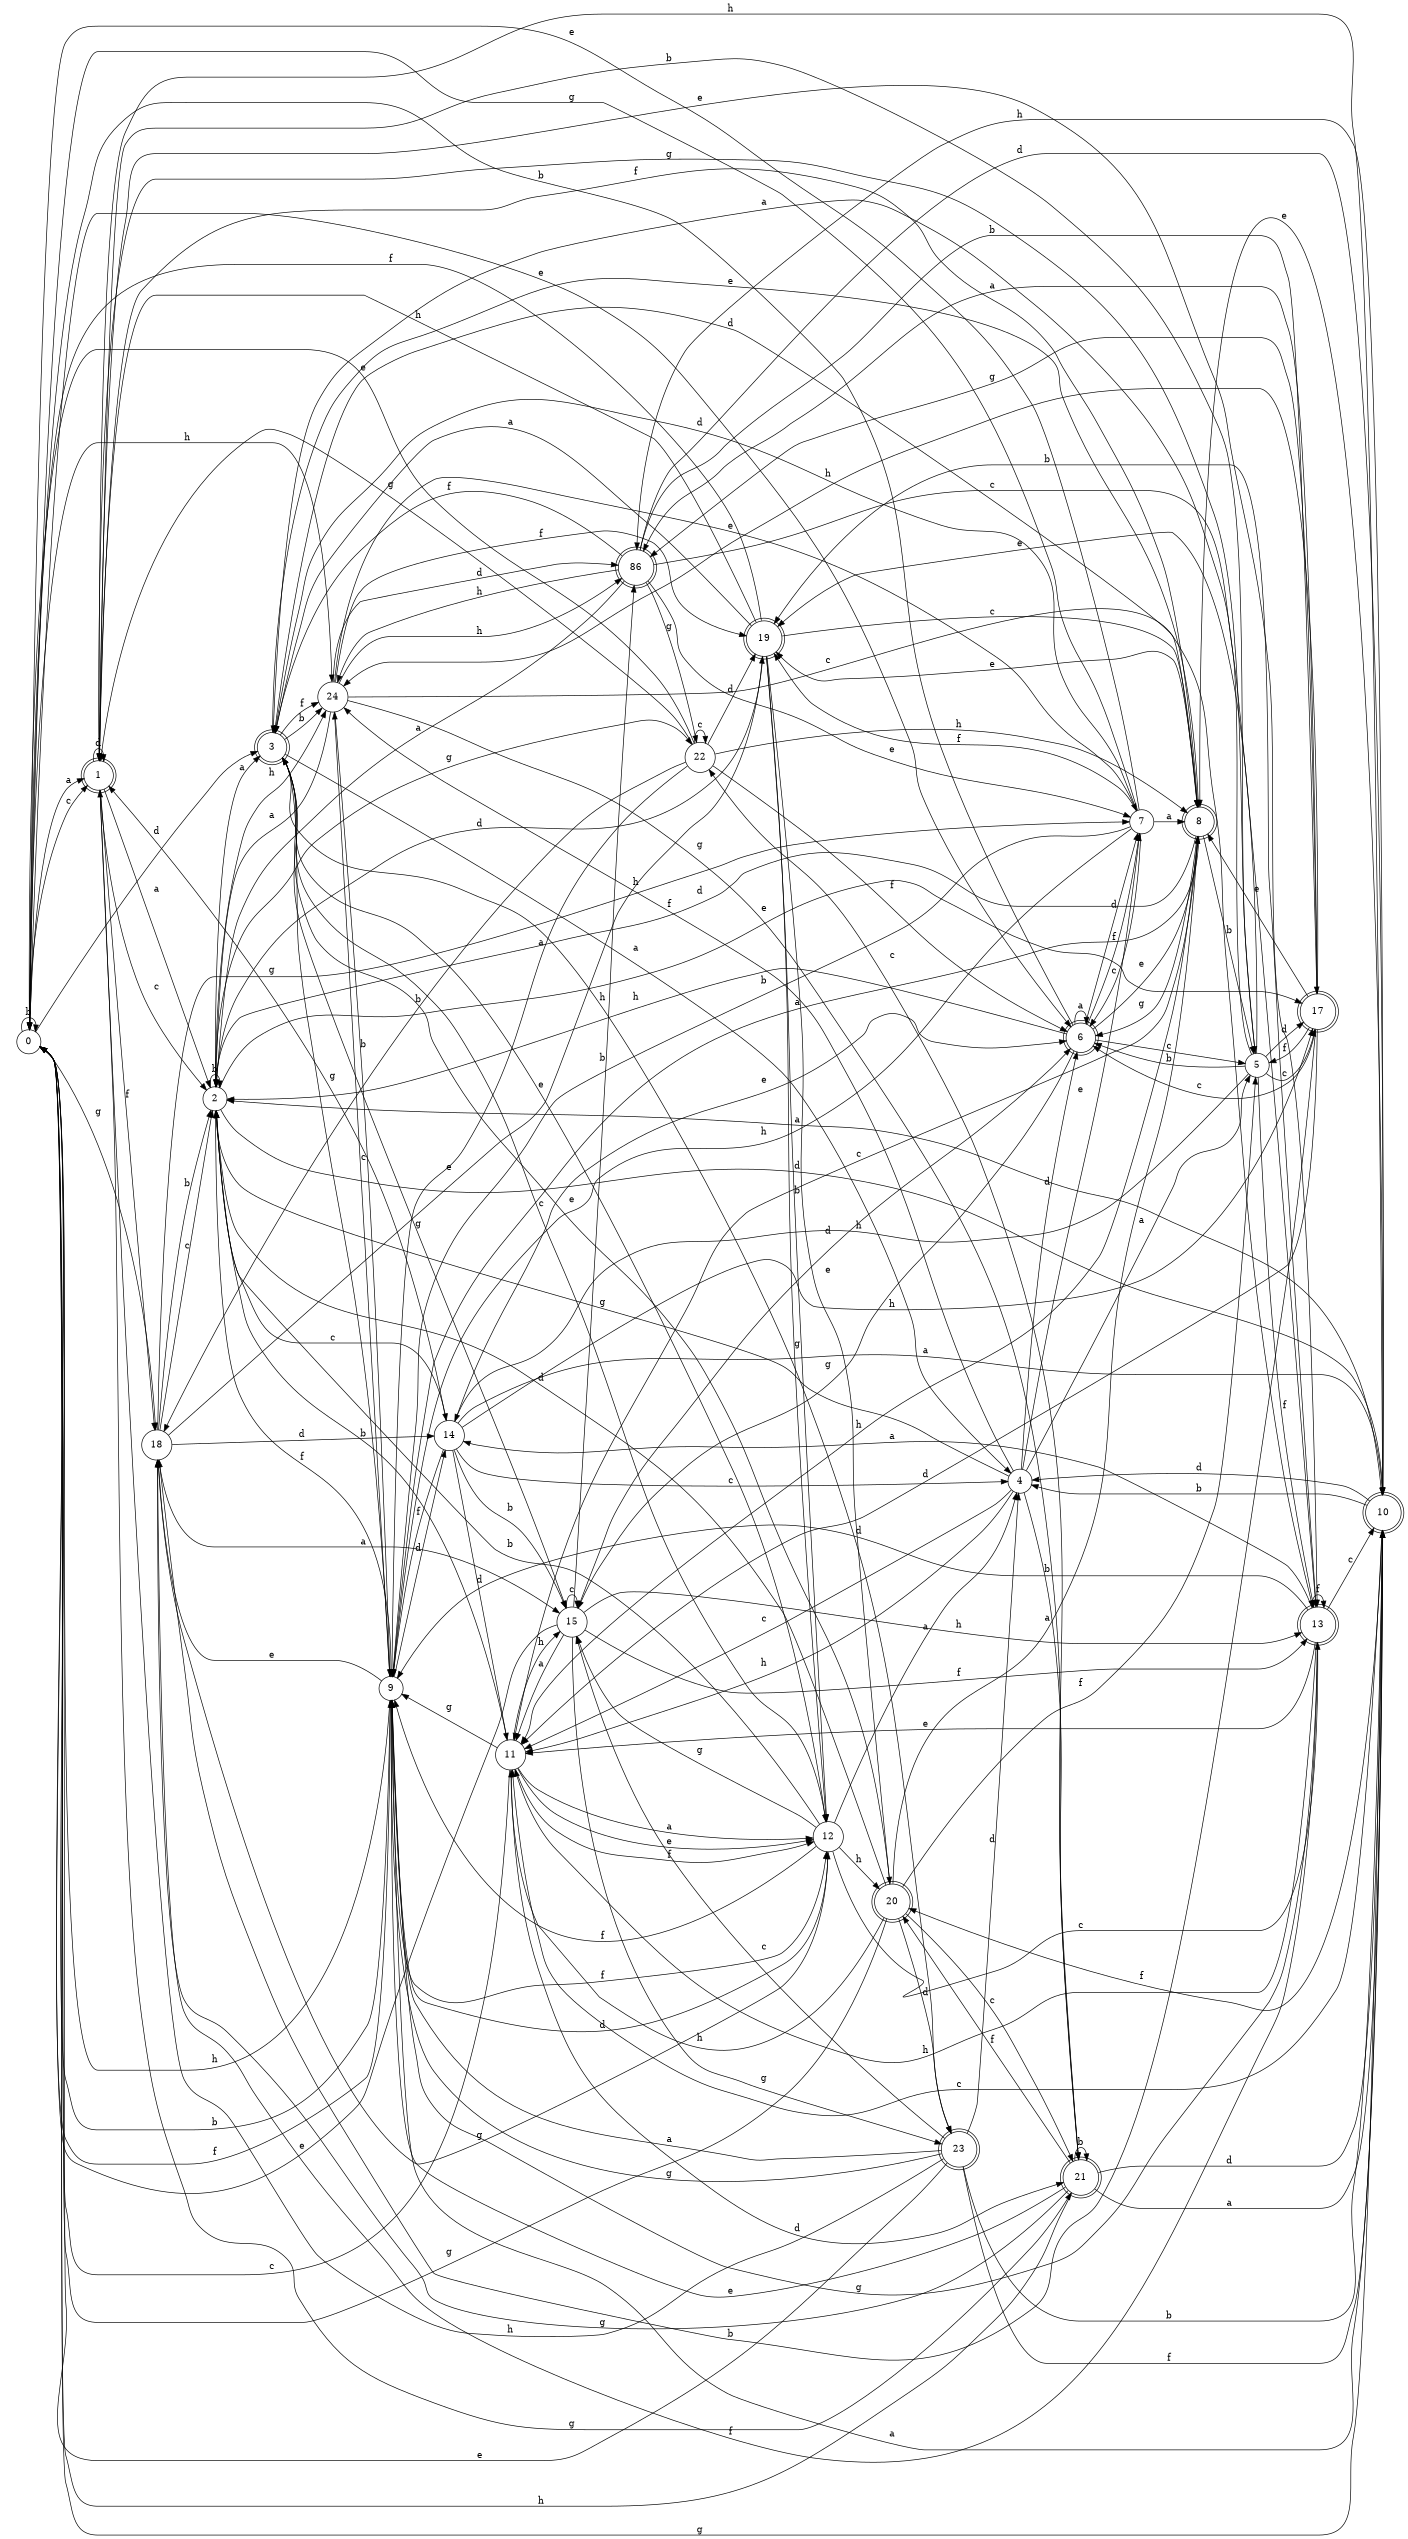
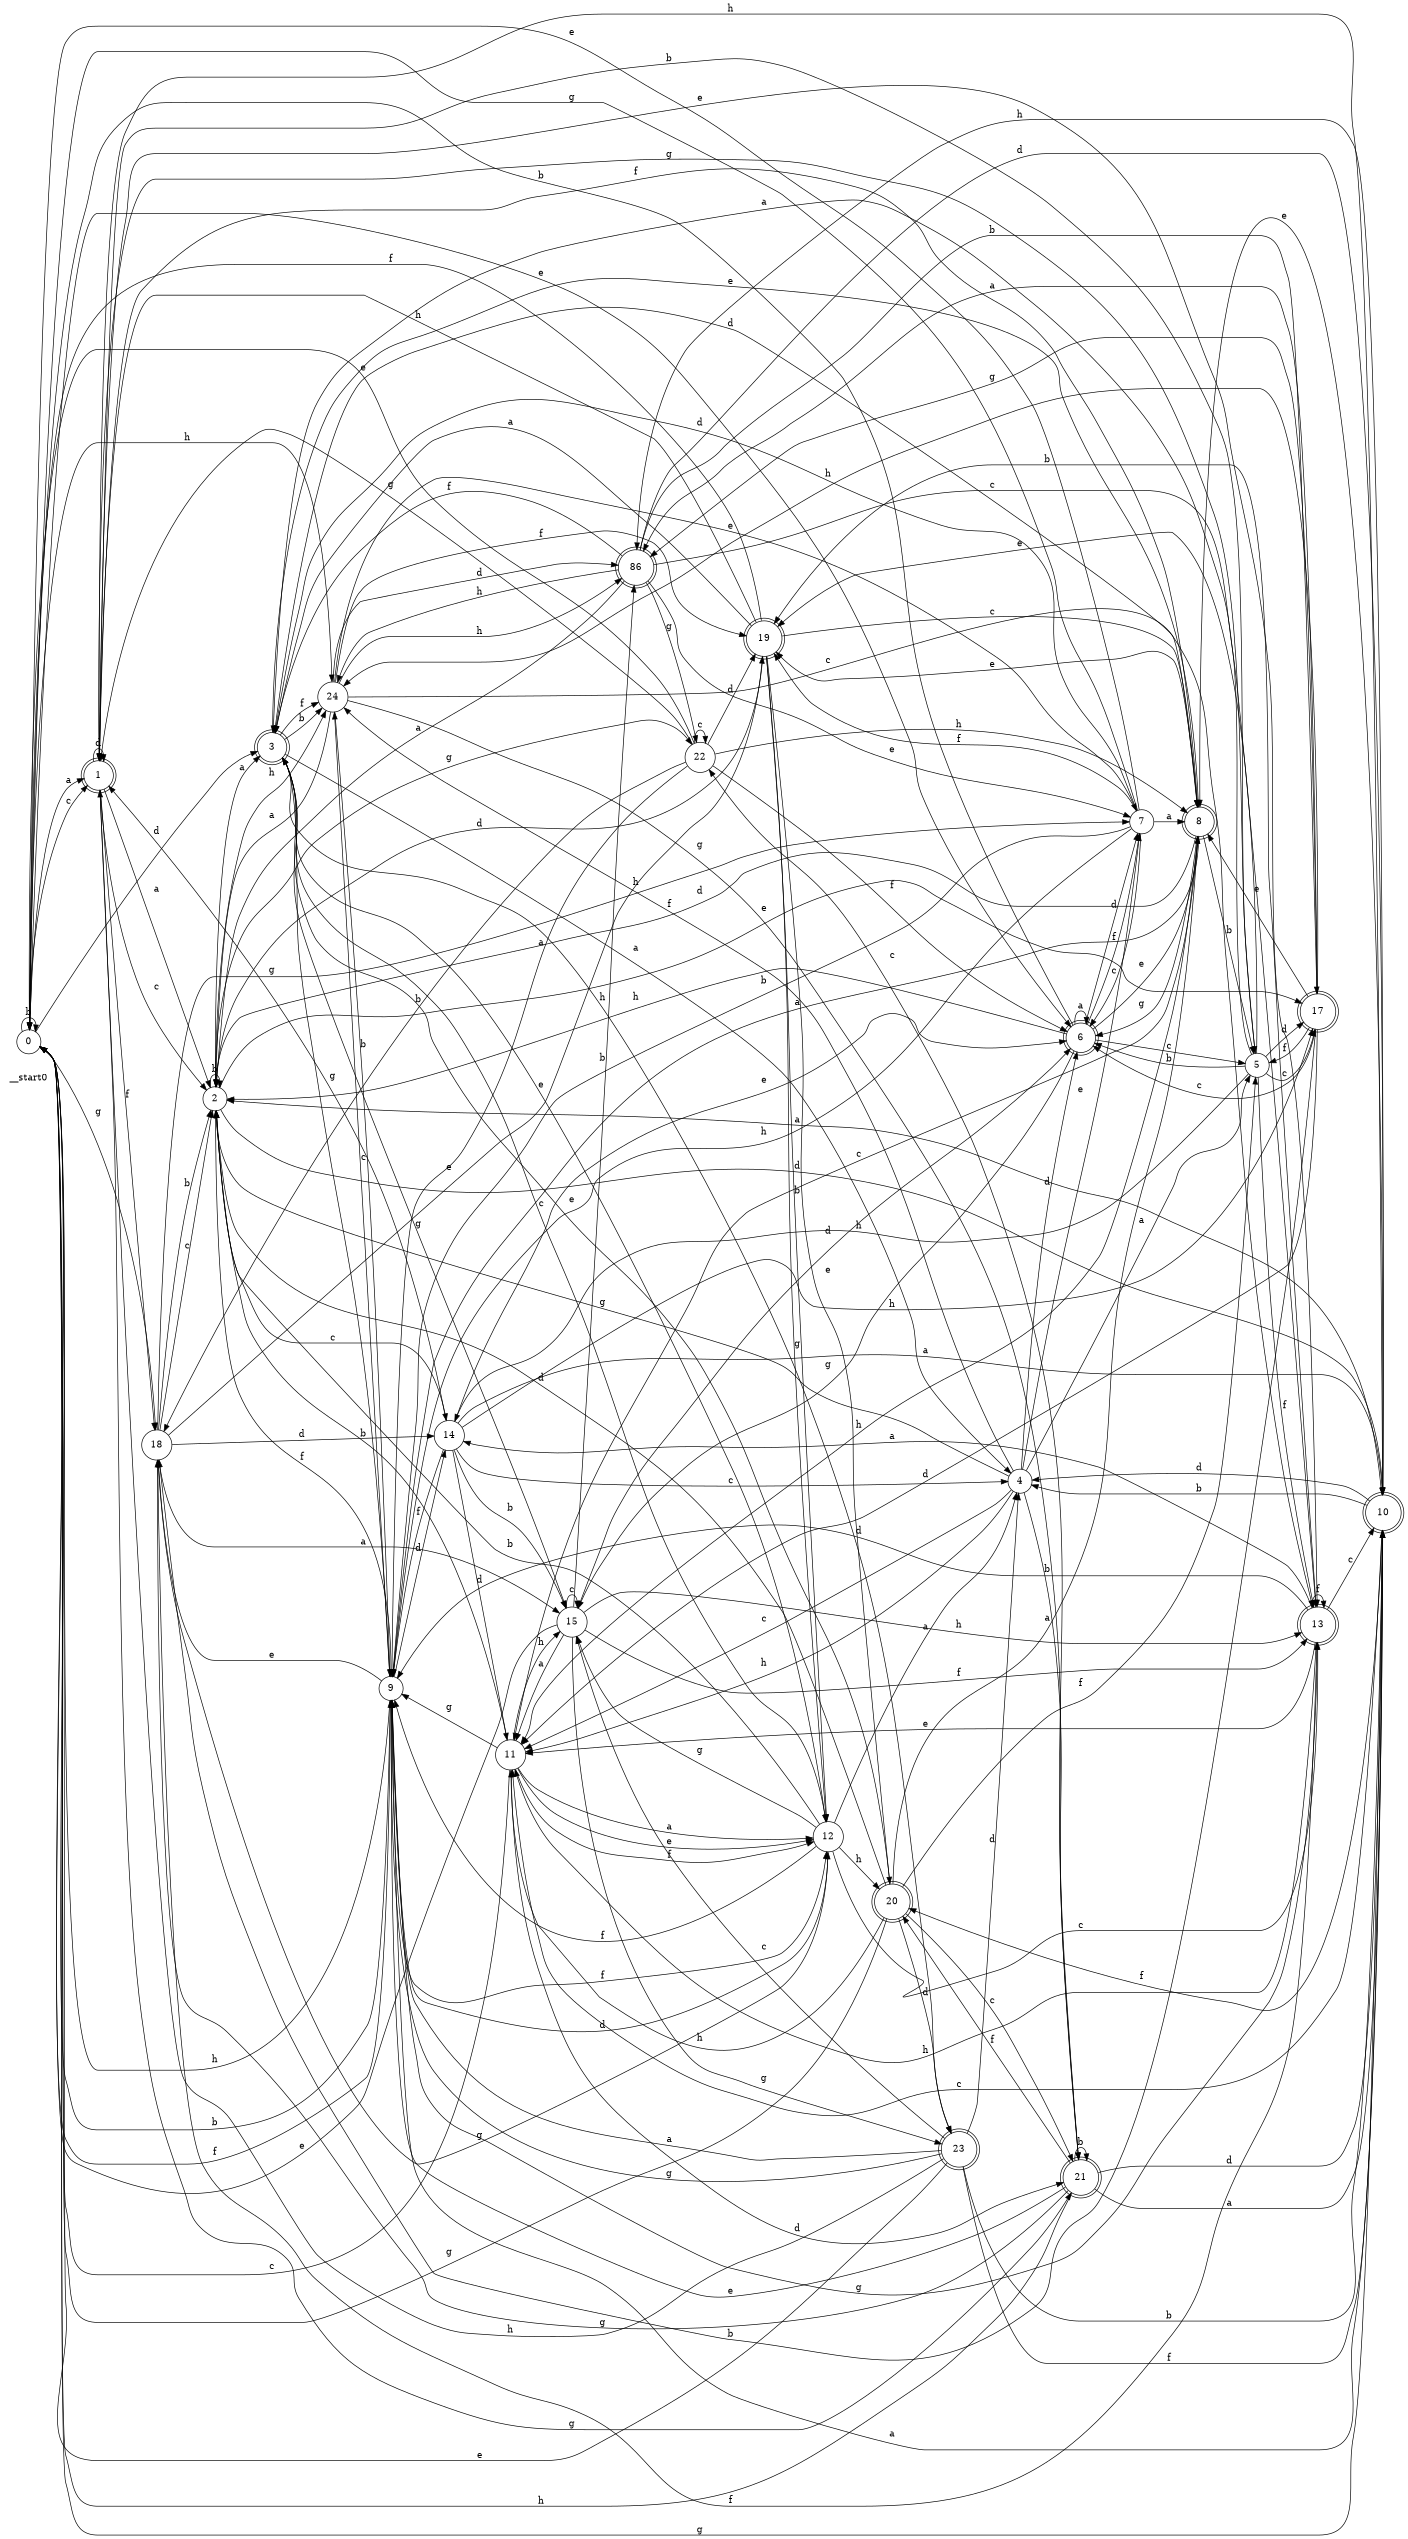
node "__start0": added
edge "13" -> "18": reversed
